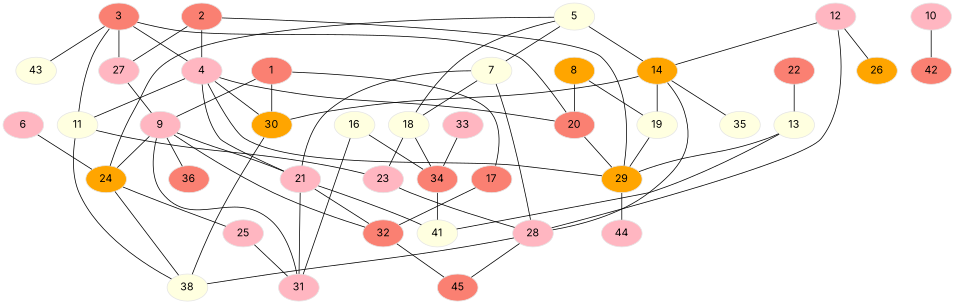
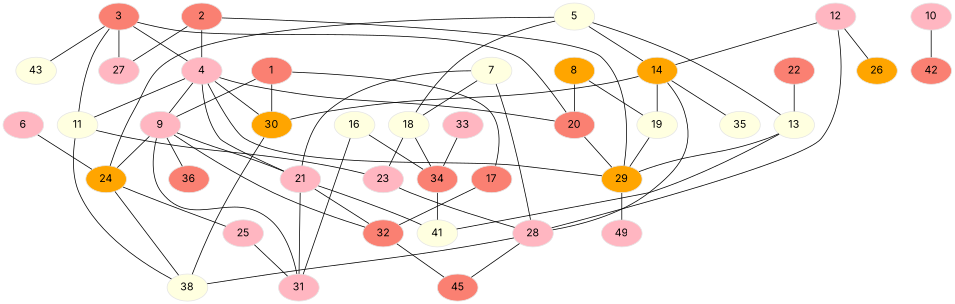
edge "5" -- "7": now "5" -- "13"
edge "27" -- "9": now "4" -- "9"
node "44": label "44" -> "49"
